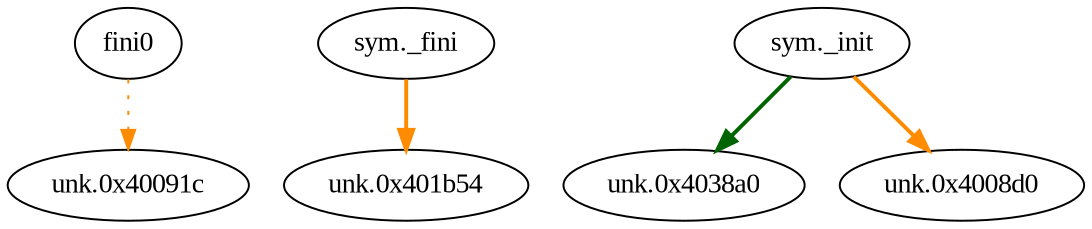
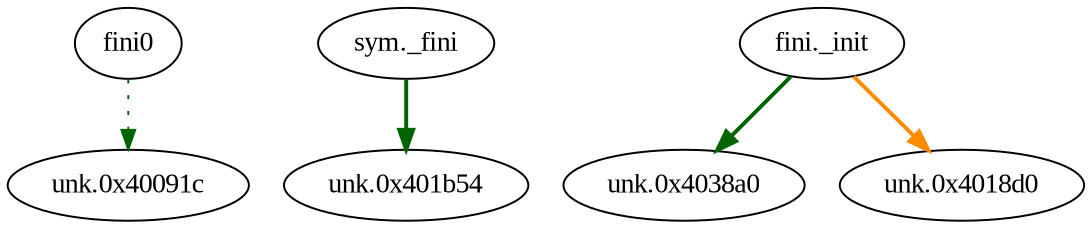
node "sym._init": label "sym._init" -> "fini._init"
edge "fini0" -> "unk.0x40091c": color darkorange -> darkgreen
edge "sym._fini" -> "unk.0x401b54": color darkorange -> darkgreen
node "unk.0x4008d0": label "unk.0x4008d0" -> "unk.0x4018d0"
